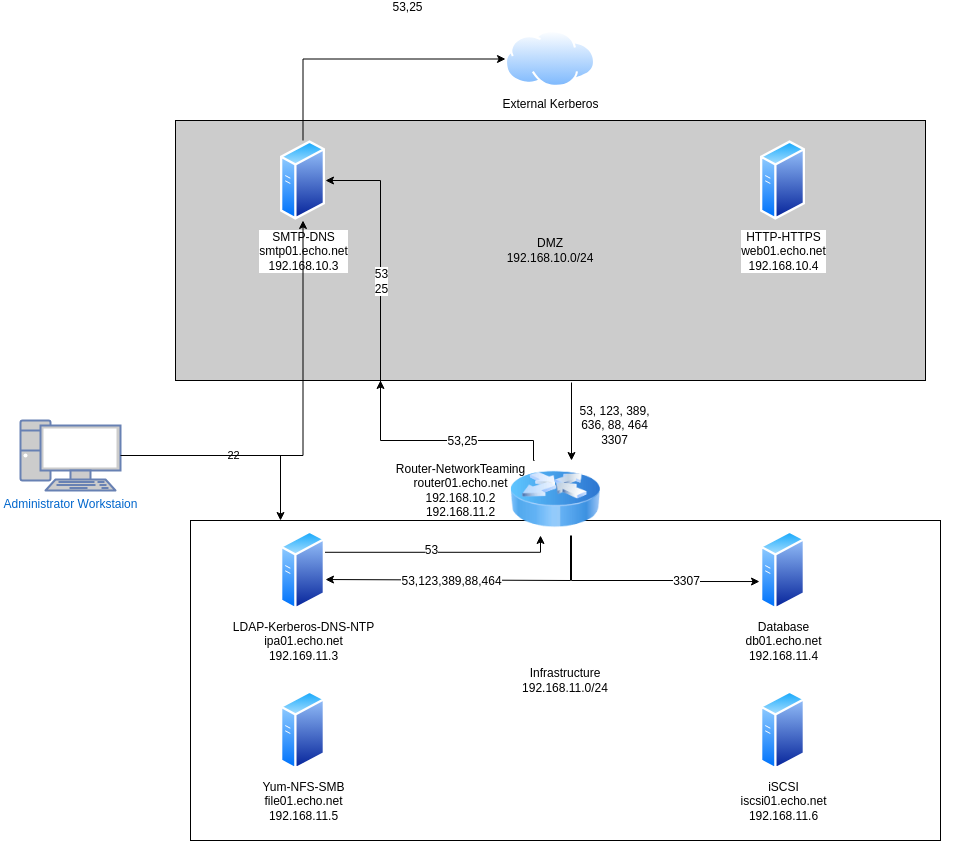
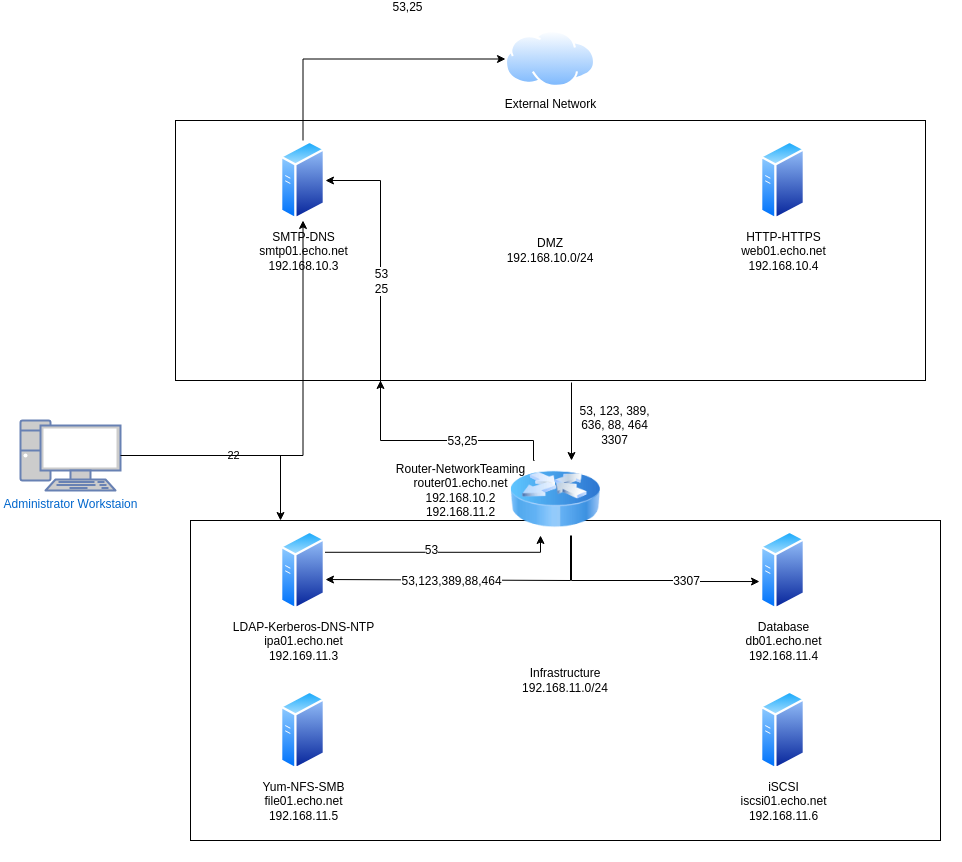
node "External Kerberos": label "External Kerberos" -> "External Network"
node "DMZ 192.168.10.0/24": fillcolor #cccccc -> #ffffff
